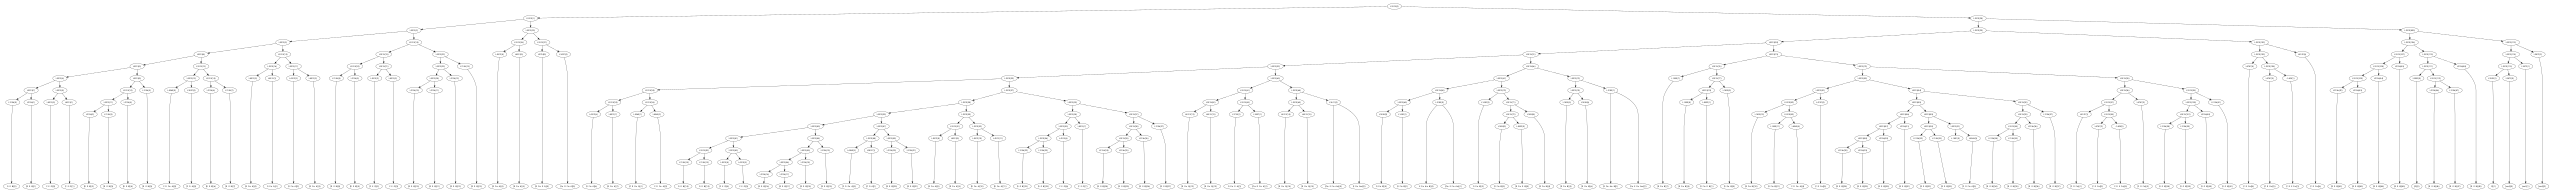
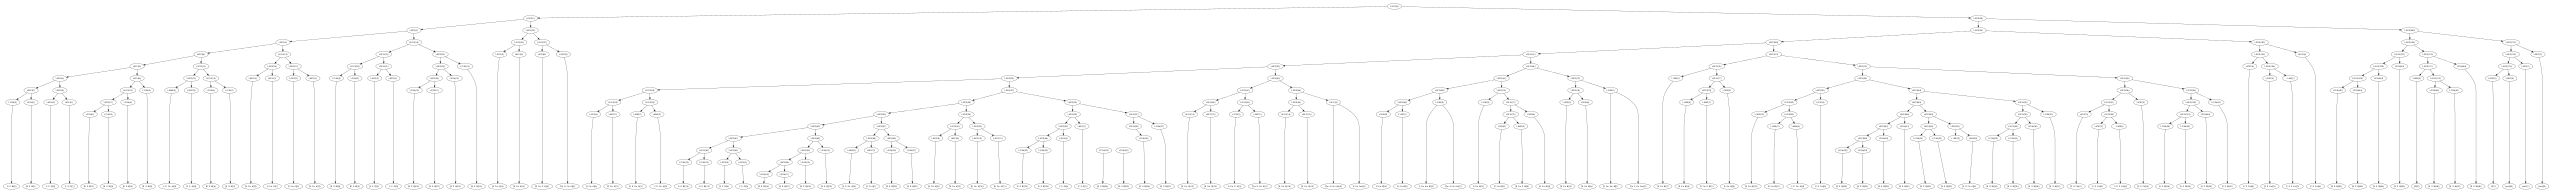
node "L5319(59)": removed
